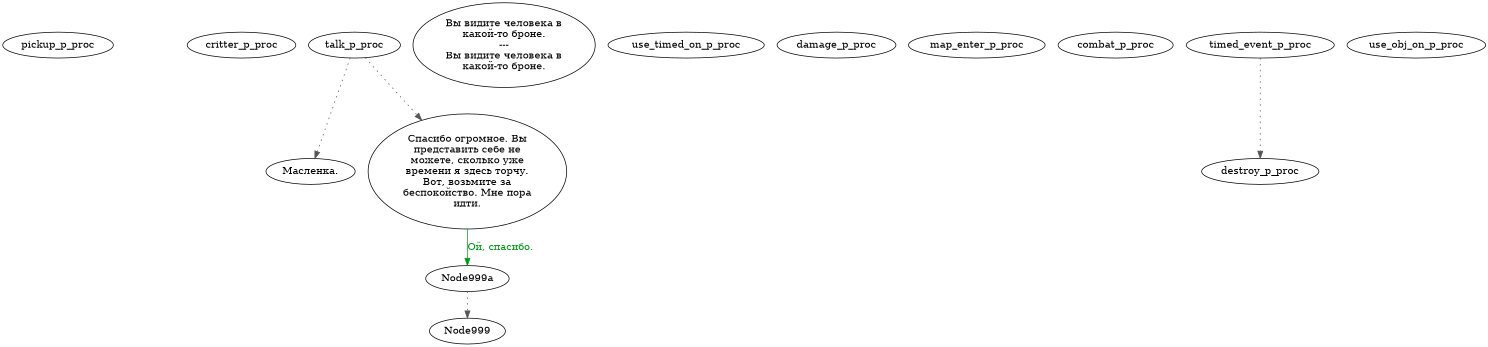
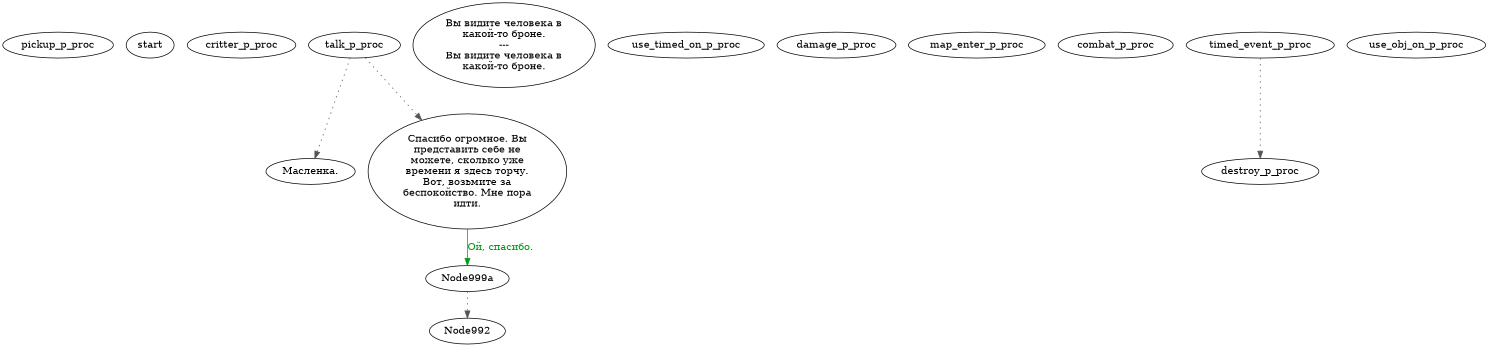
node "start": added
node "Node999": label "Node999" -> "Node992"
